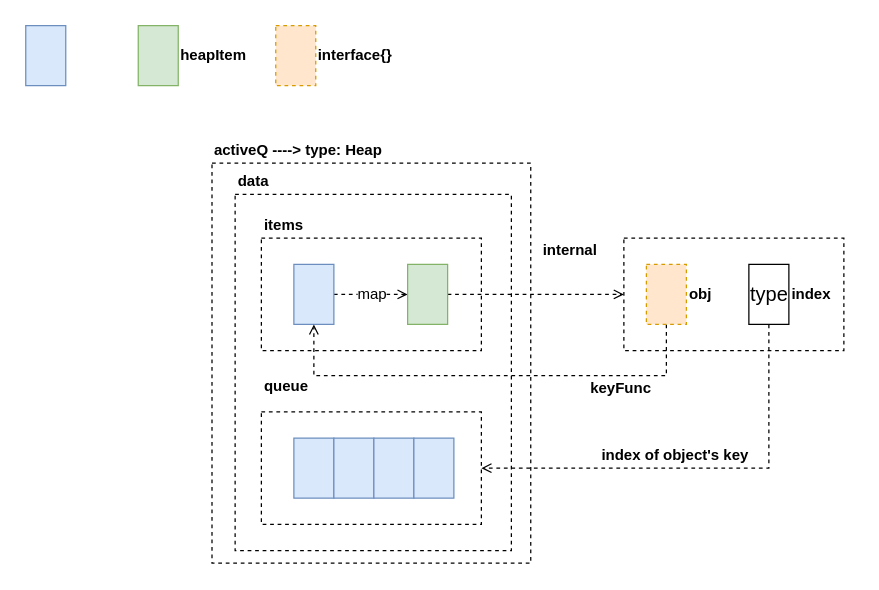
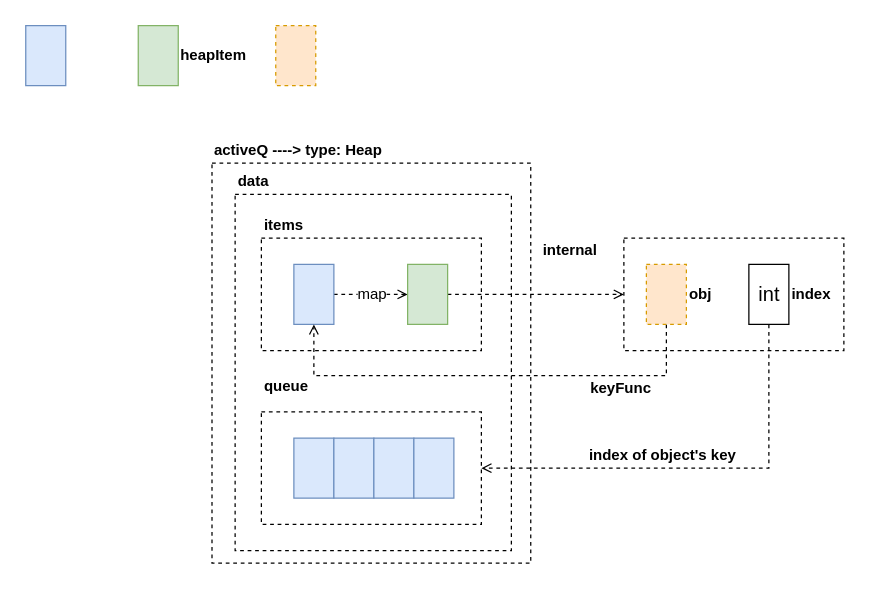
node "interface{}": removed
node "type": label "type" -> "int"
node "index of object's key": moved (680, 456) -> (668, 456)
